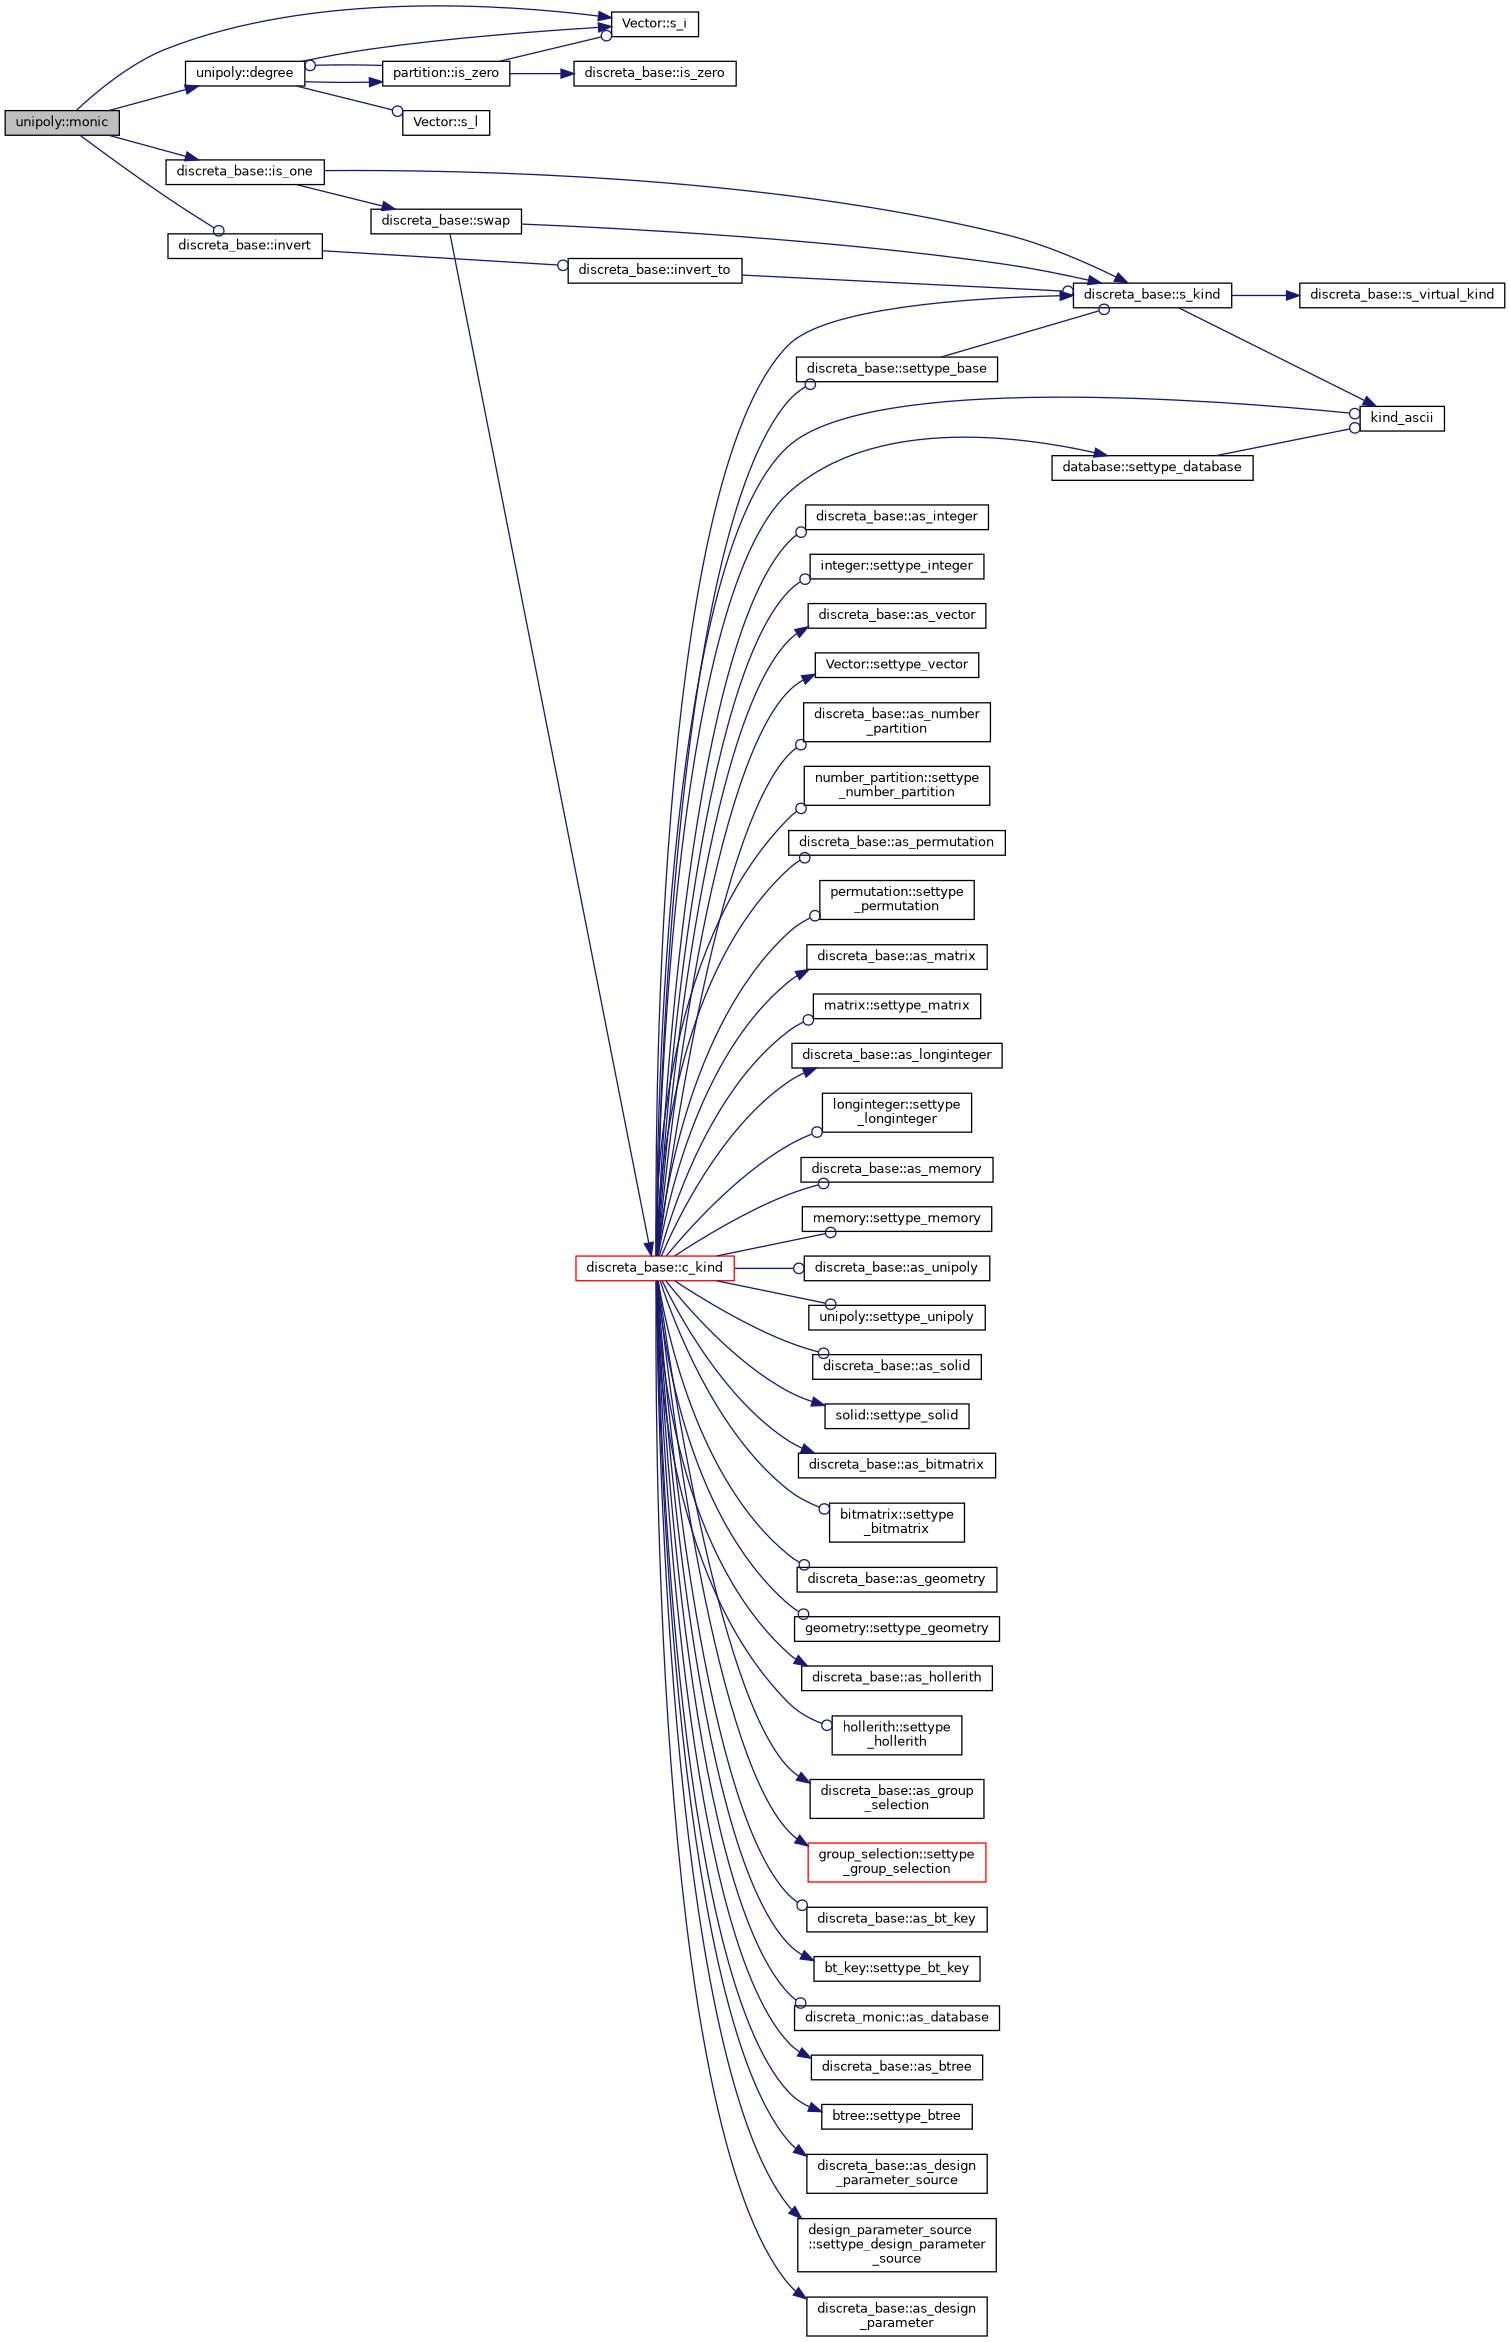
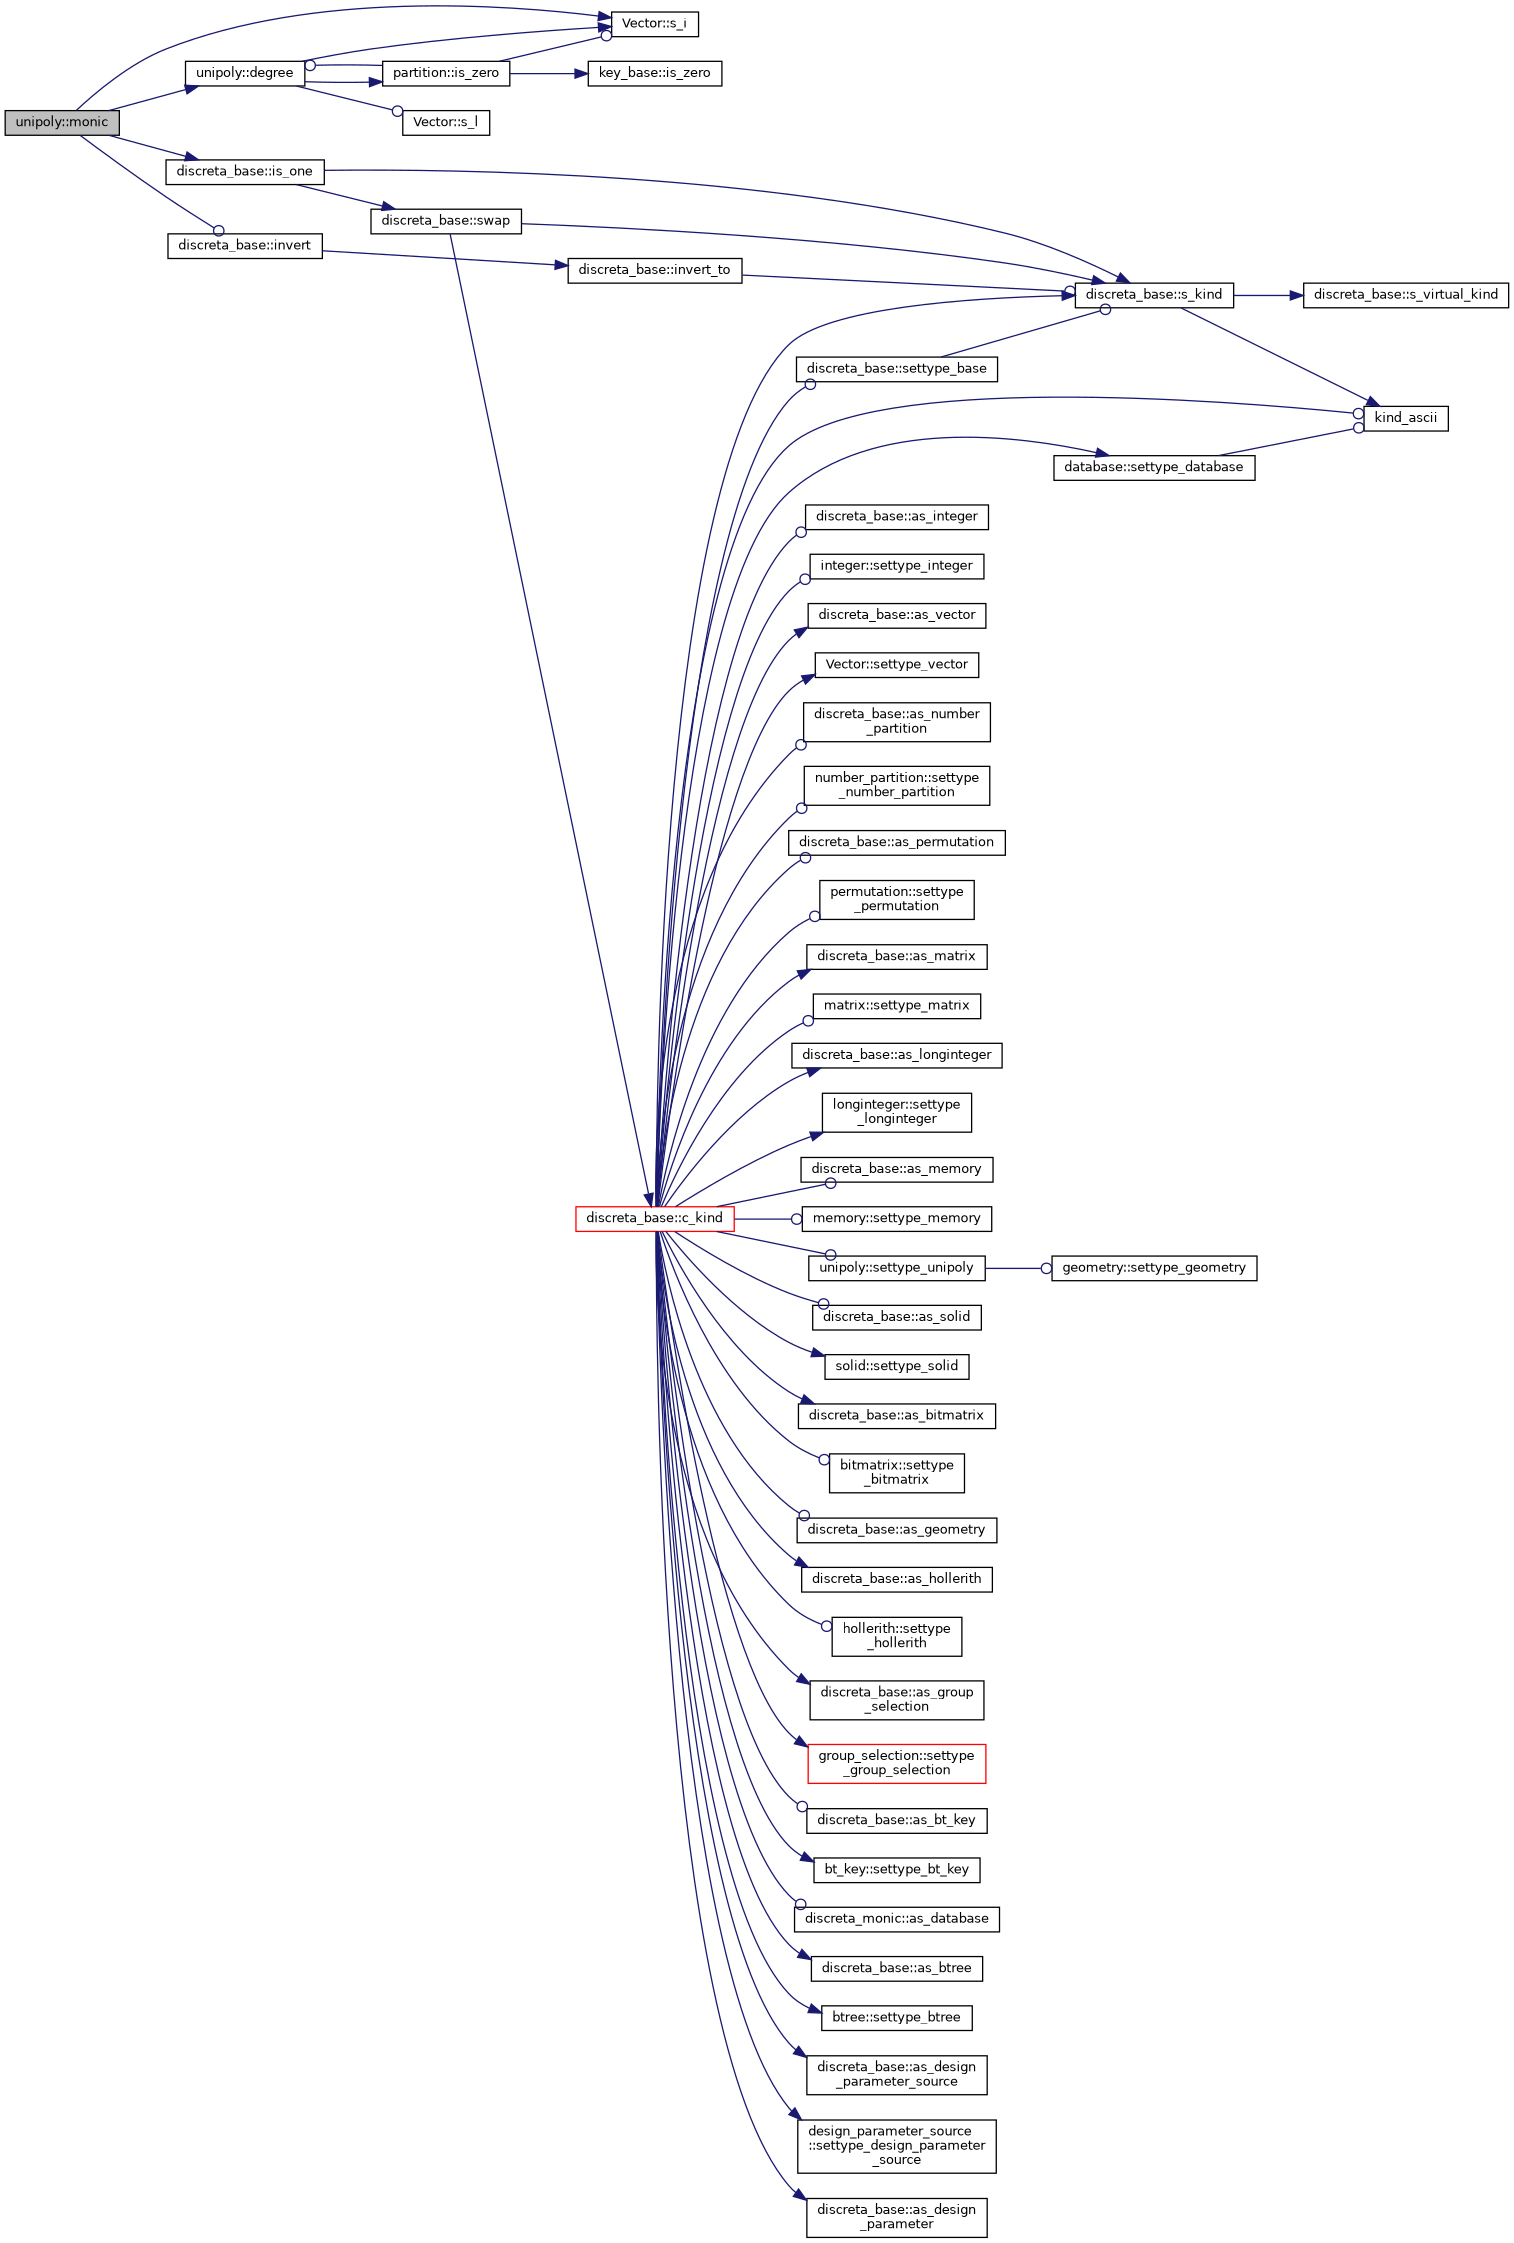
node "discreta_base::is_zero": label "discreta_base::is_zero" -> "key_base::is_zero"
edge "discreta_base::invert" -> "discreta_base::invert_to": arrowhead odot -> normal
edge "discreta_base::c_kind" -> "longinteger::settype _longinteger": arrowhead odot -> normal
node "discreta_base::as_unipoly": removed
edge "discreta_base::c_kind" -> "geometry::settype_geometry": now "unipoly::settype_unipoly" -> "geometry::settype_geometry"
